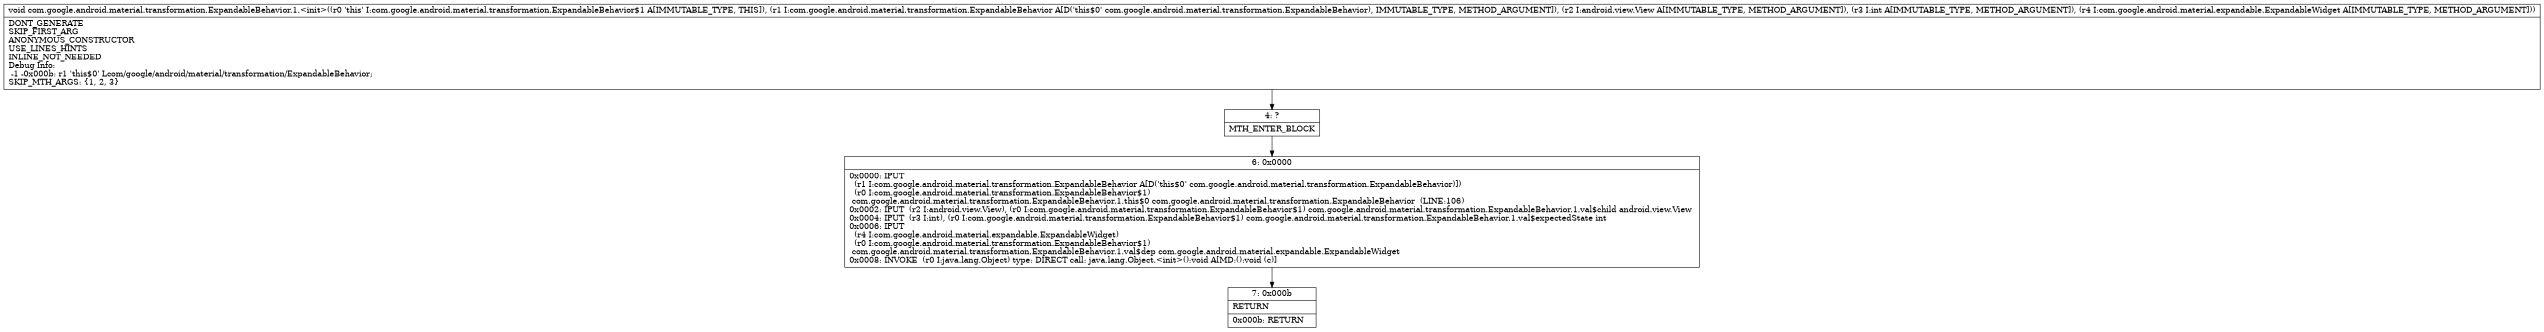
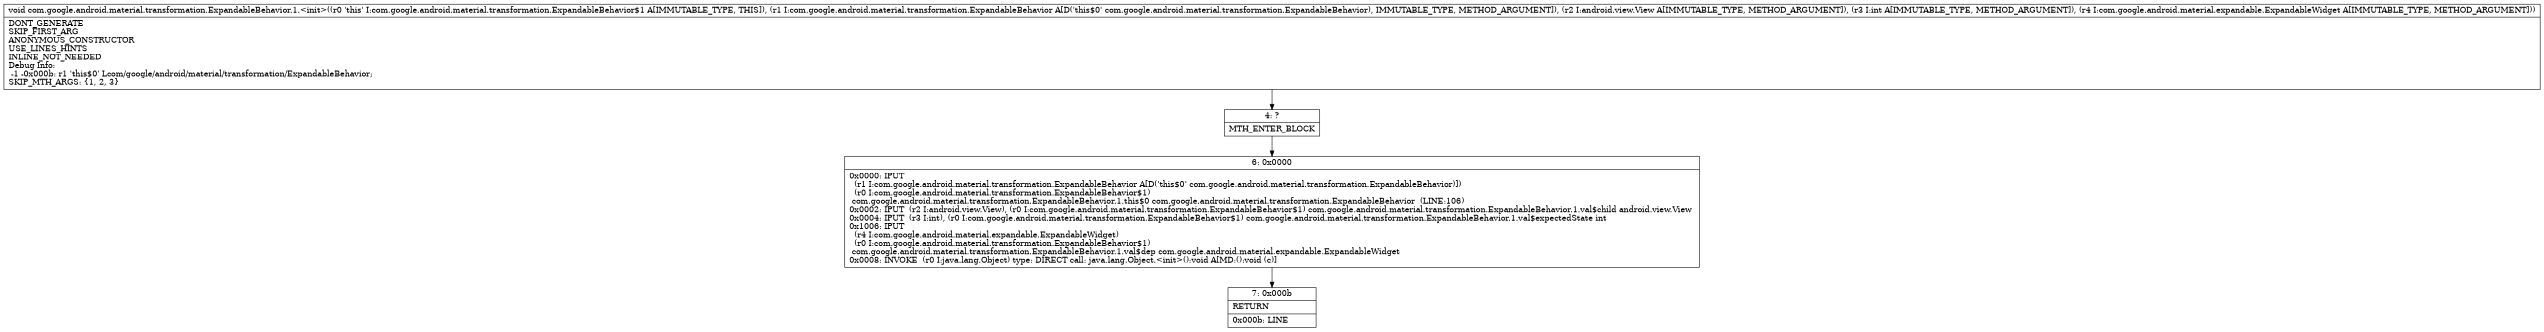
node "6: 0x0000": text "0x0006: IPUT" -> "0x1006: IPUT"
node "7: 0x000b": text "0x000b: RETURN" -> "0x000b: LINE"
